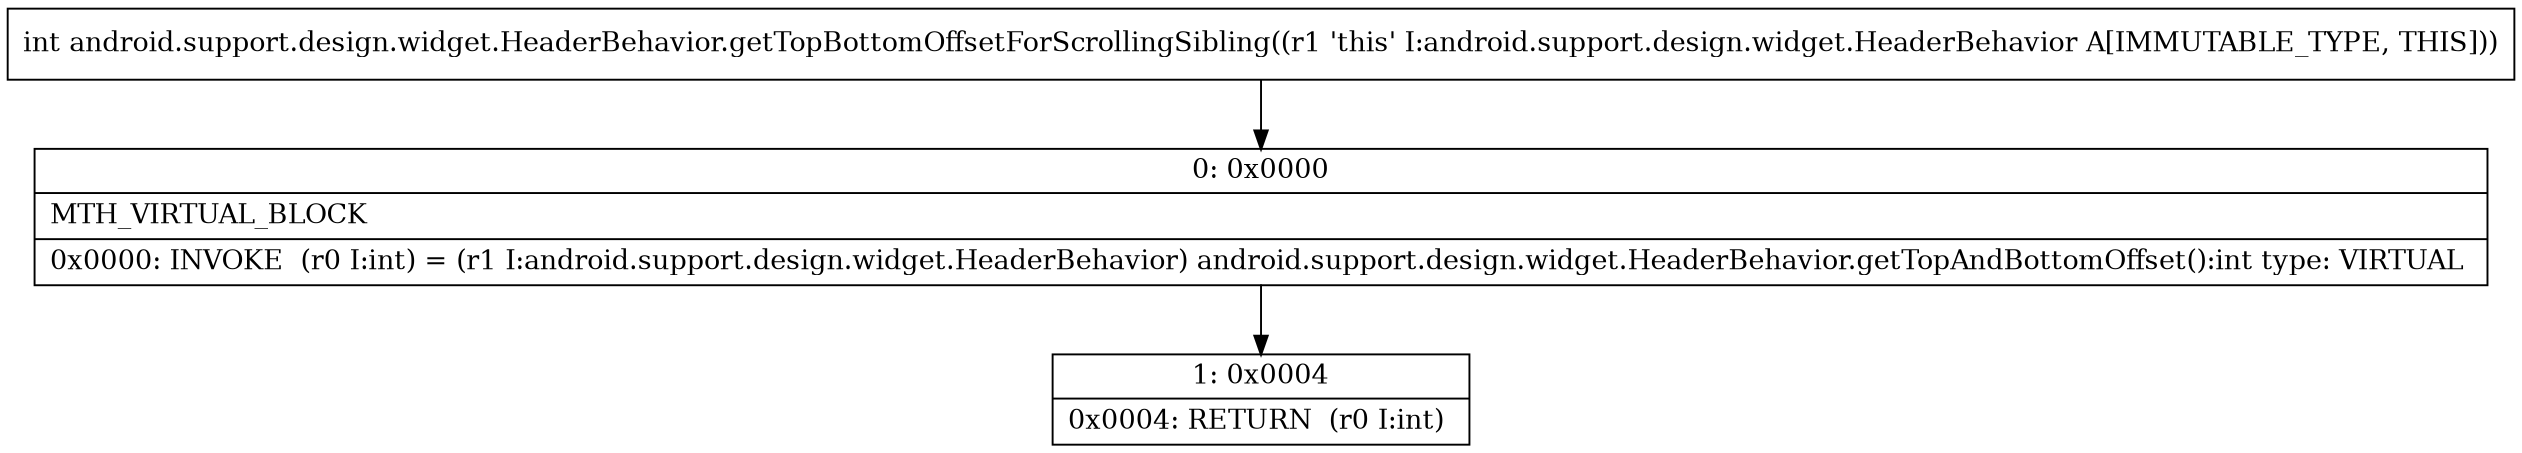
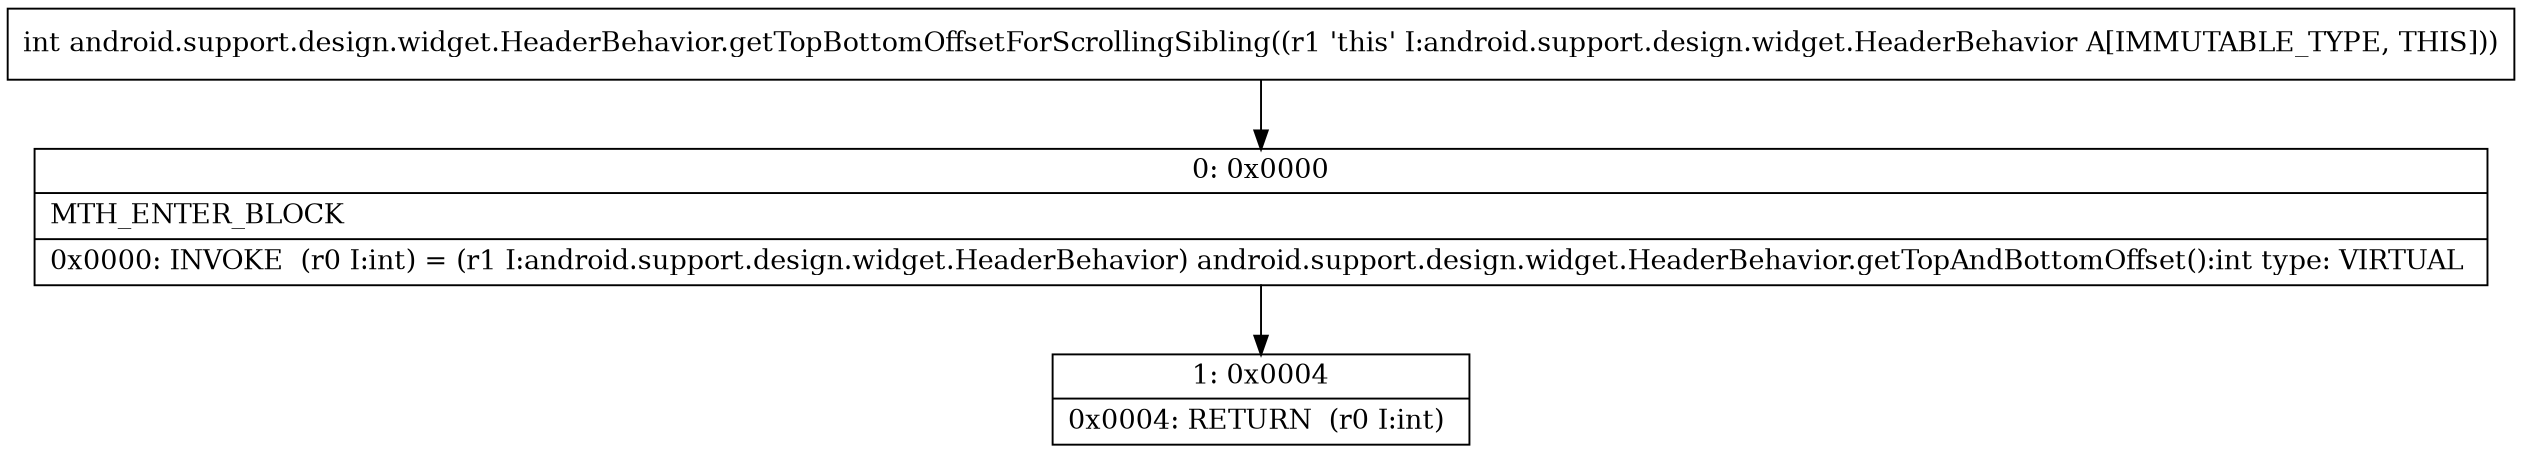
node "0: 0x0000": text "MTH_VIRTUAL_BLOCK" -> "MTH_ENTER_BLOCK"
